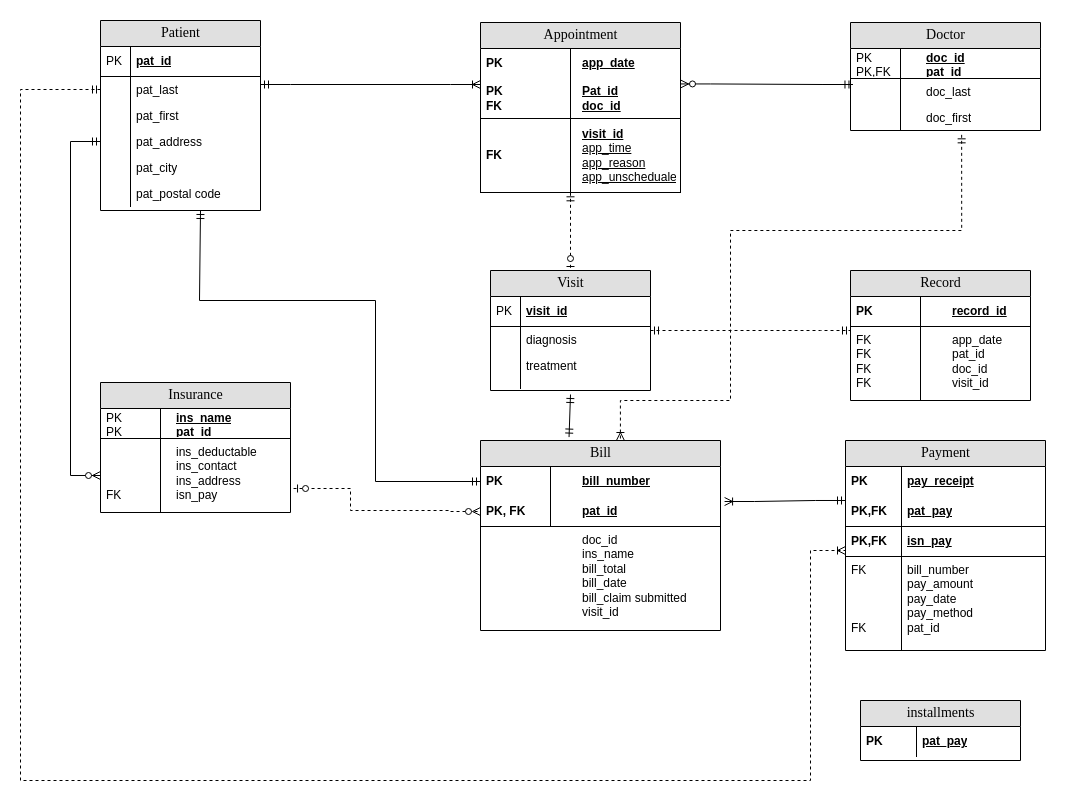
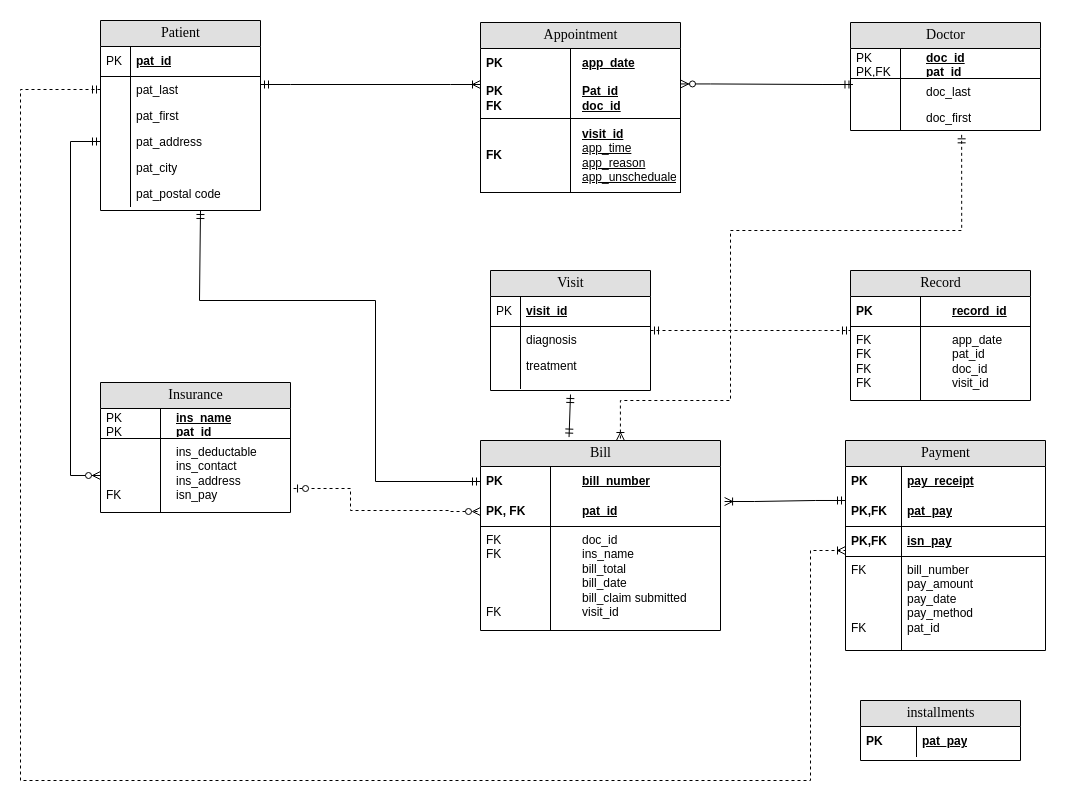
edge "visit_idapp_timeapp_reasonapp_unschedualed" -- "Visit": removed
node "FK FK FK": added
